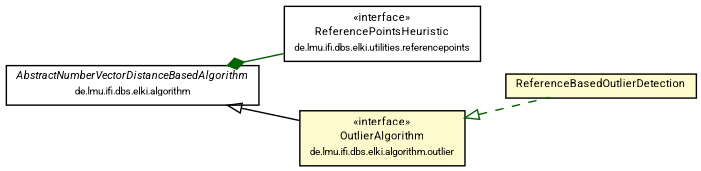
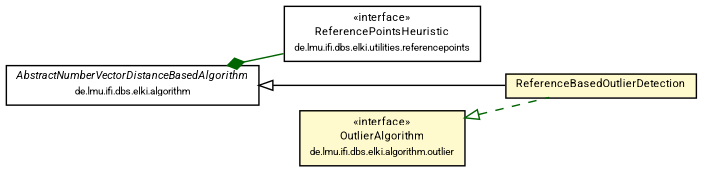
edge "OutlierAlgorithm" -> "AbstractNumberVectorDistanceBasedAlgorithm": now "ReferenceBasedOutlierDetection" -> "AbstractNumberVectorDistanceBasedAlgorithm"
